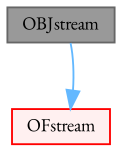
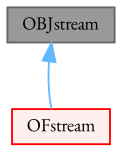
edge "OBJstream" -> "OFstream": reversed
